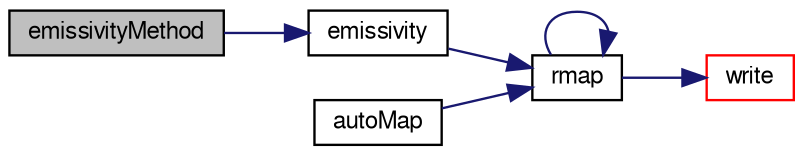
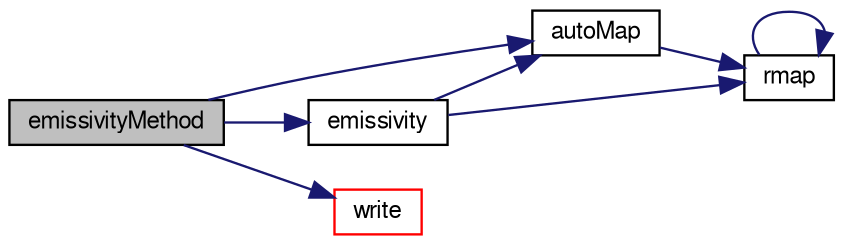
edge "emissivityMethod" -> "autoMap": added
edge "rmap" -> "write": now "emissivityMethod" -> "write"
edge "emissivity" -> "autoMap": added
